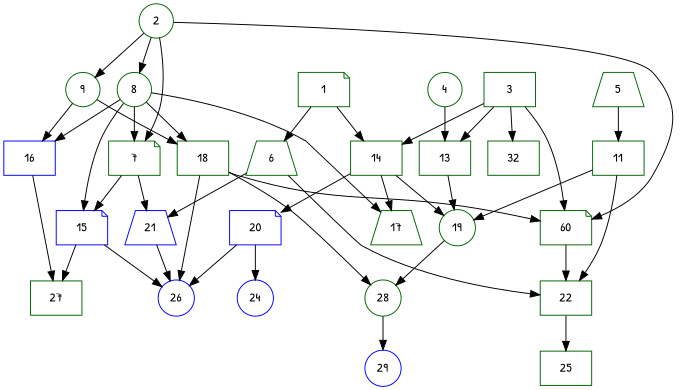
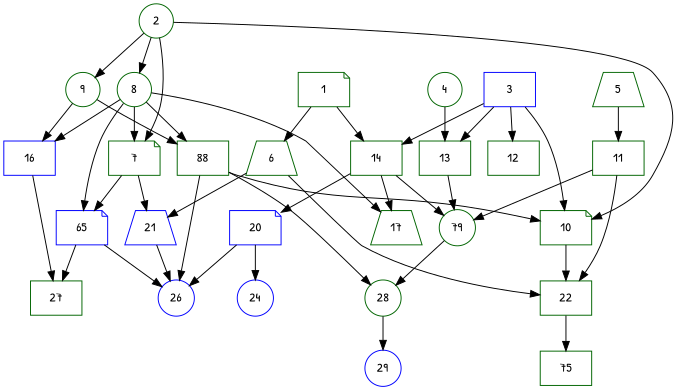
node "3": color darkgreen -> blue
node "18": label "18" -> "88"
node "32": label "32" -> "12"
node "15": label "15" -> "65"
node "19": label "19" -> "79"
node "60": label "60" -> "10"
node "25": label "25" -> "75"
